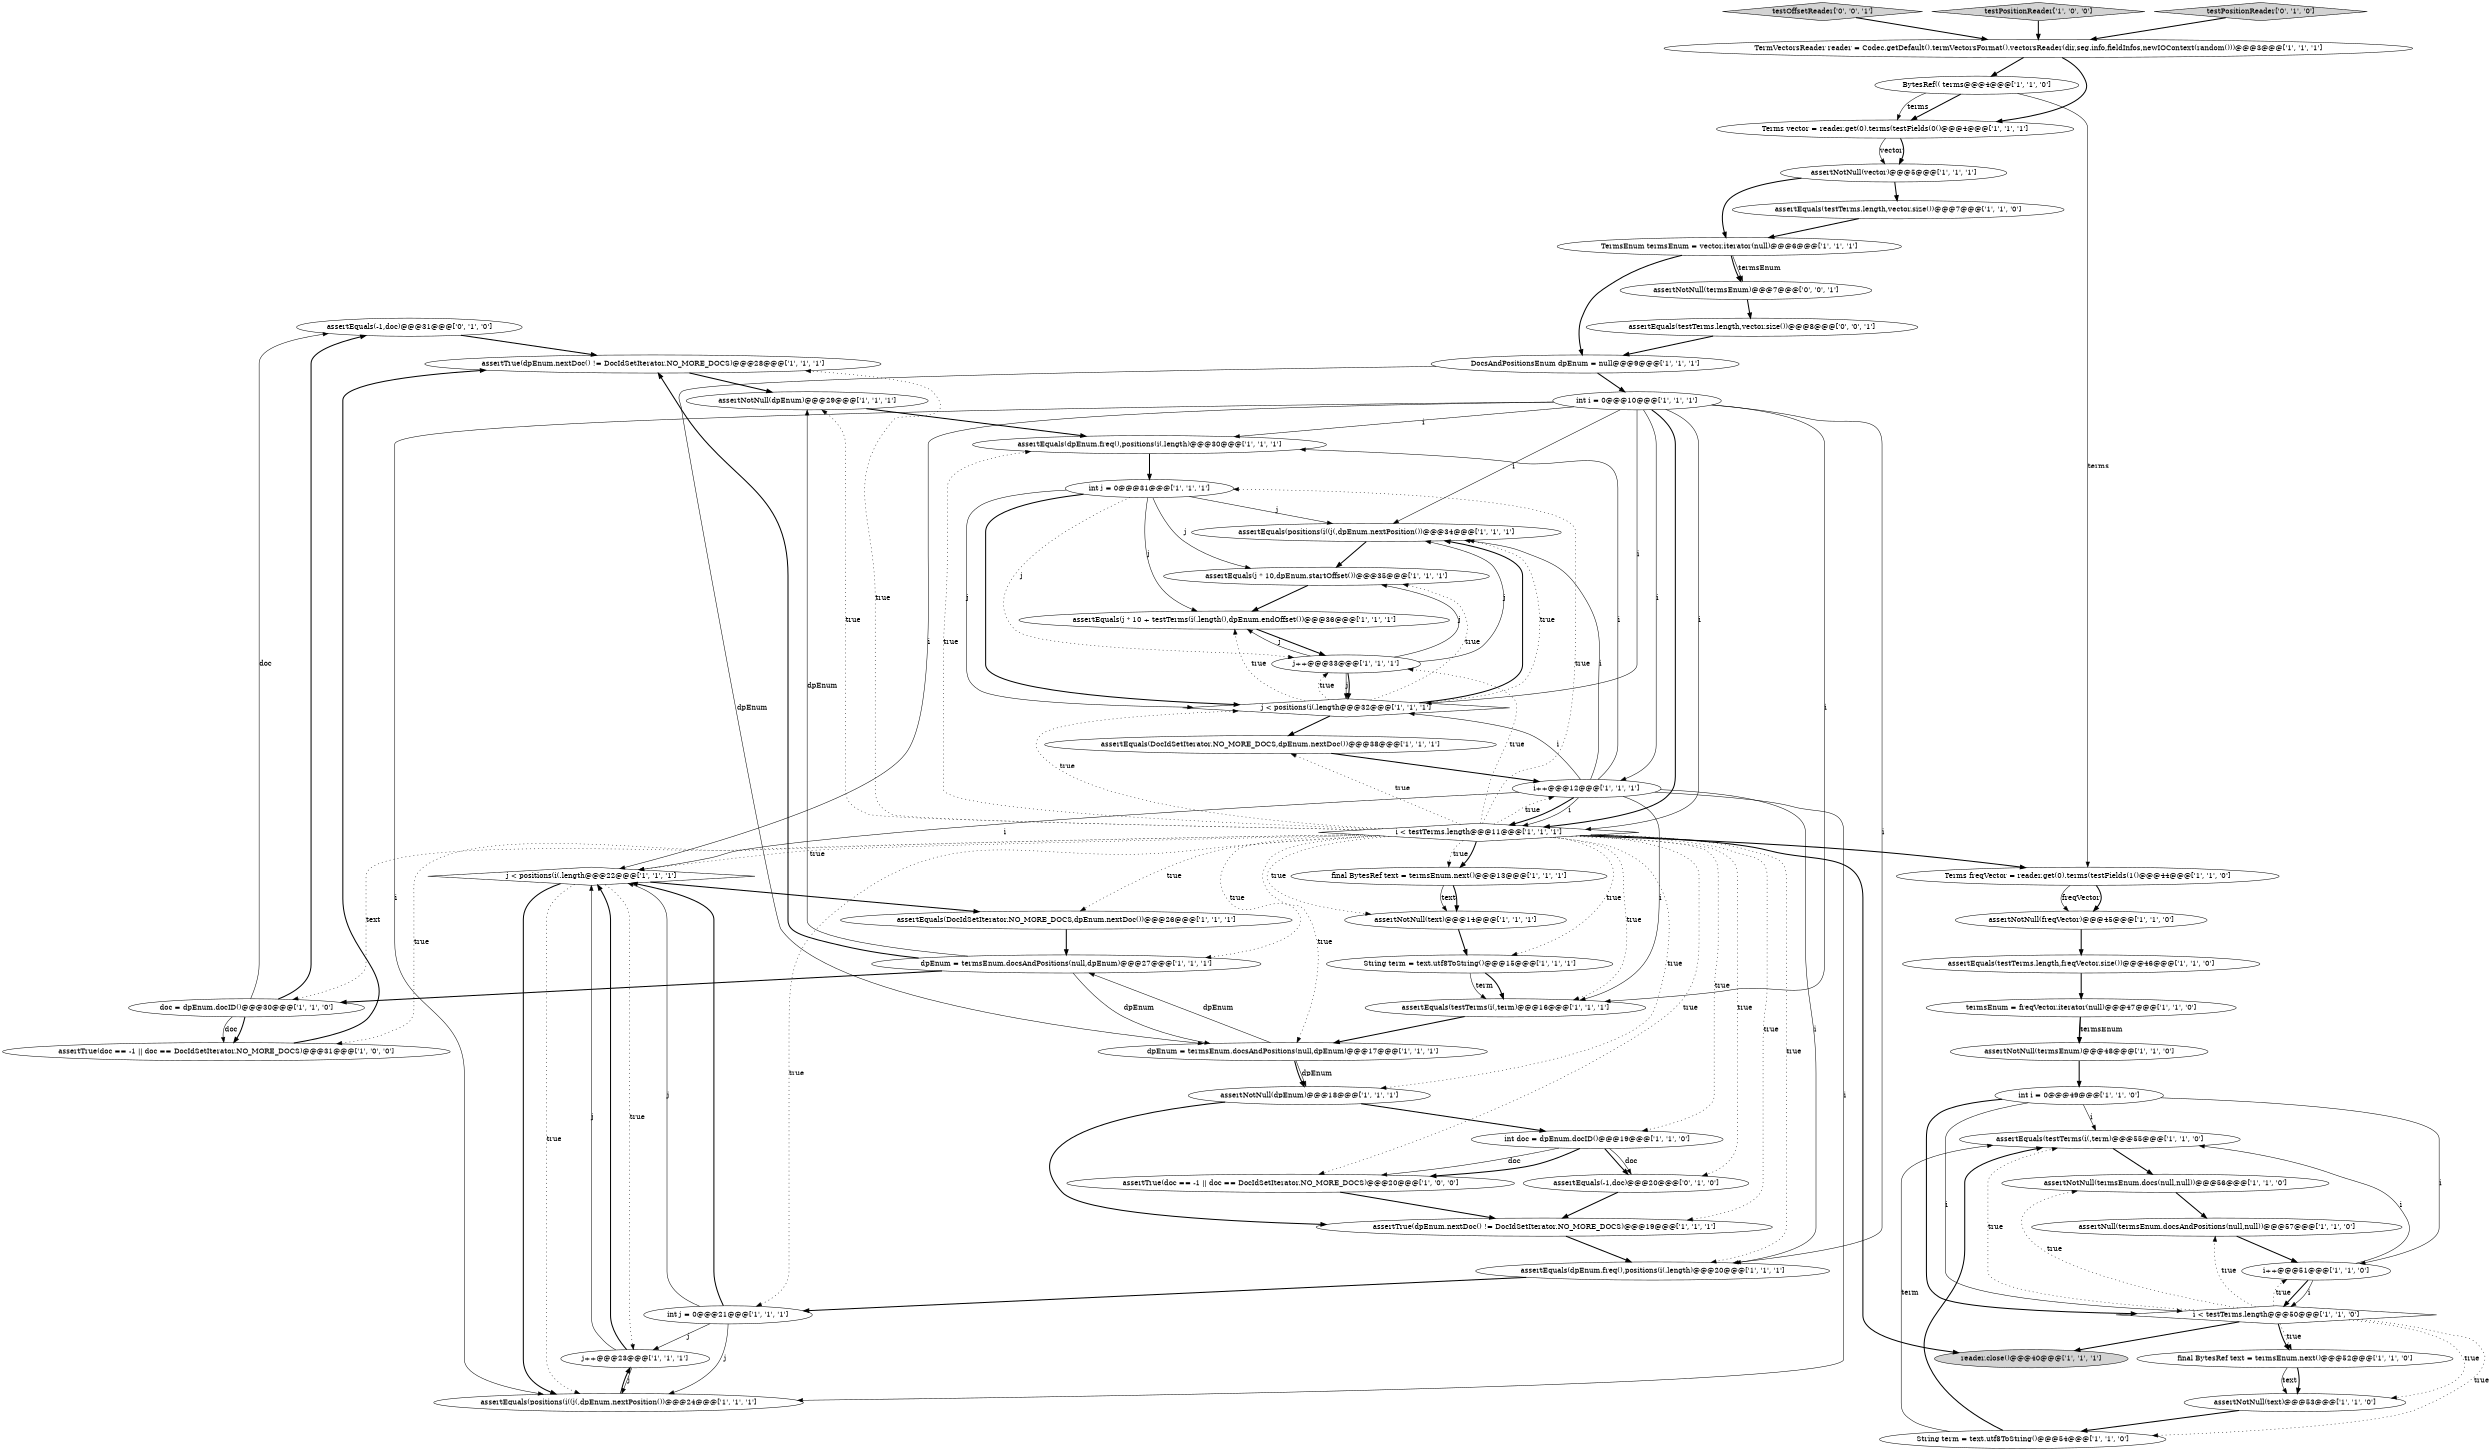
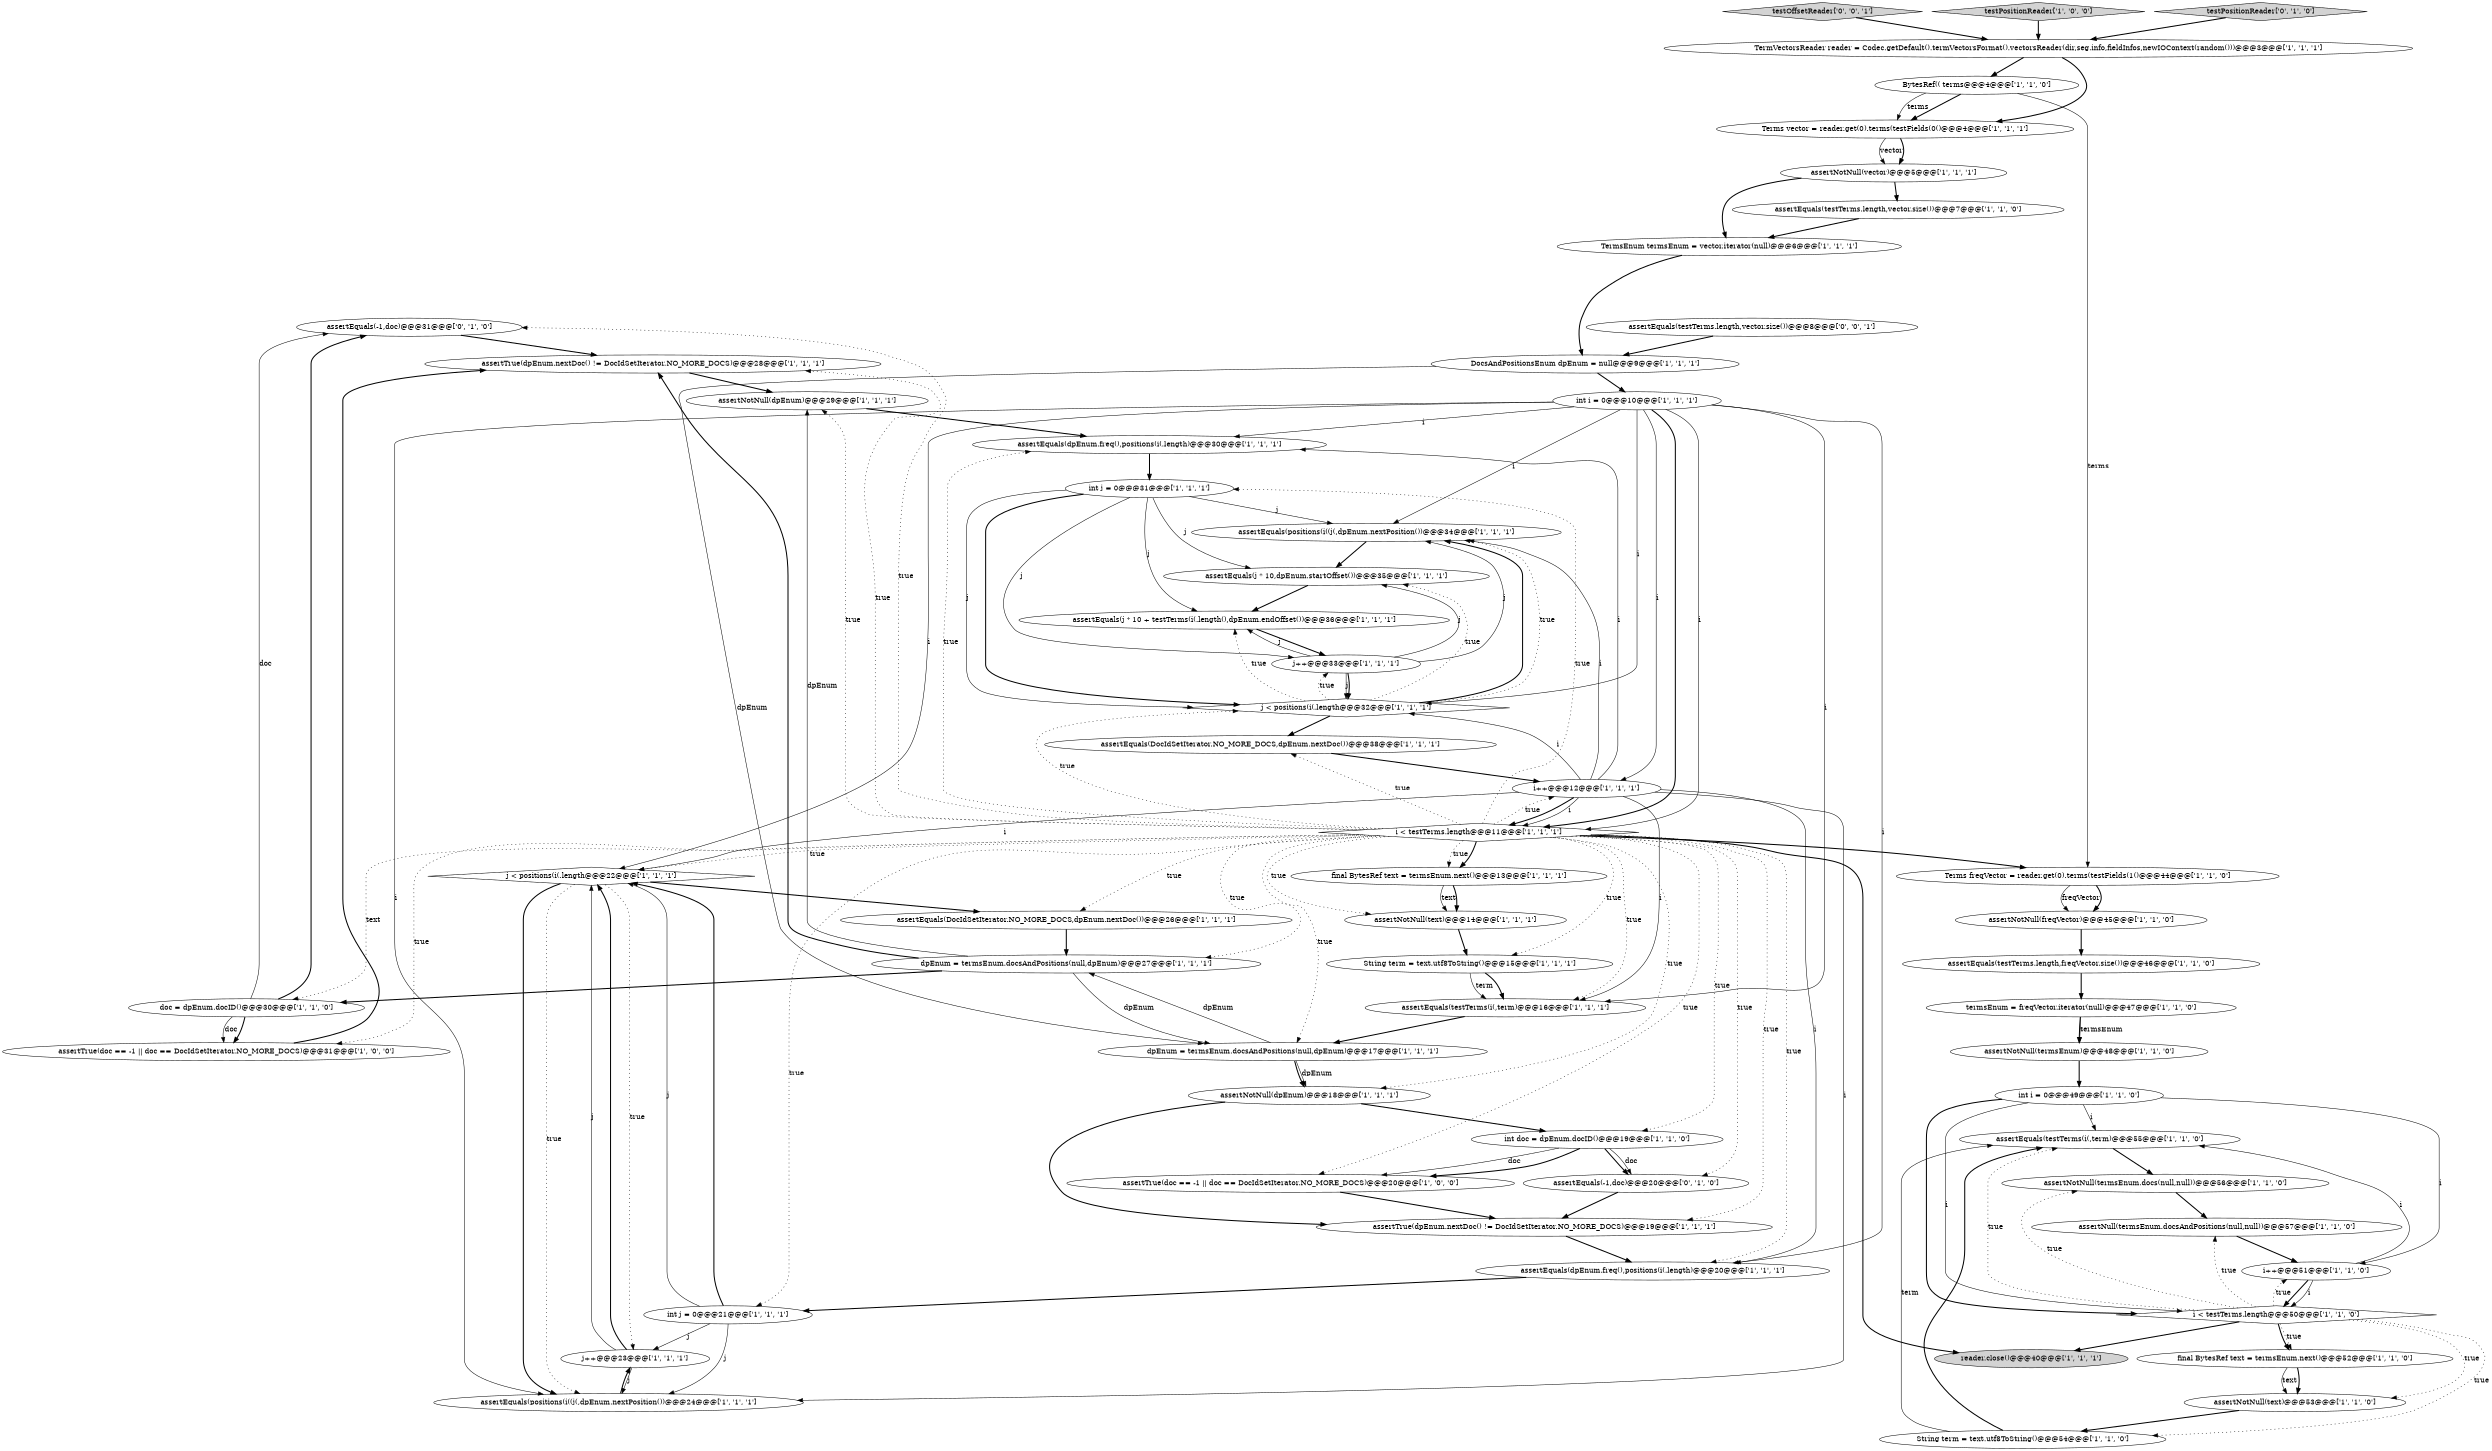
node "assertNotNull(termsEnum)@@@7@@@['0', '0', '1']": removed
edge "int j = 0@@@31@@@['1', '1', '1']" -> "j++@@@33@@@['1', '1', '1']": style dotted -> solid
edge "i < testTerms.length@@@11@@@['1', '1', '1']" -> "j++@@@33@@@['1', '1', '1']": now "i < testTerms.length@@@11@@@['1', '1', '1']" -> "assertEquals(-1,doc)@@@31@@@['0', '1', '0']"
